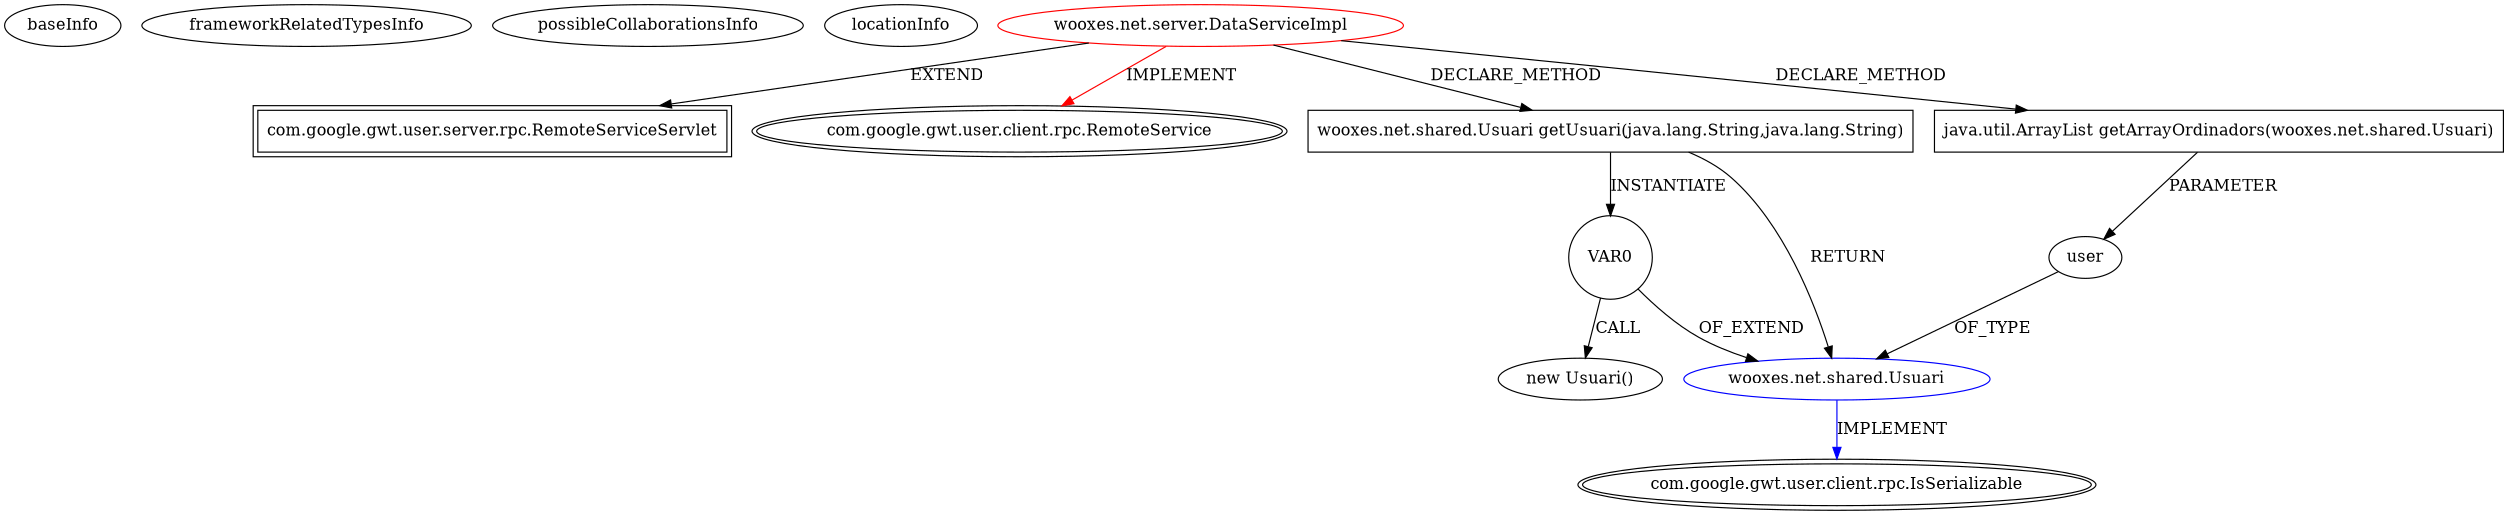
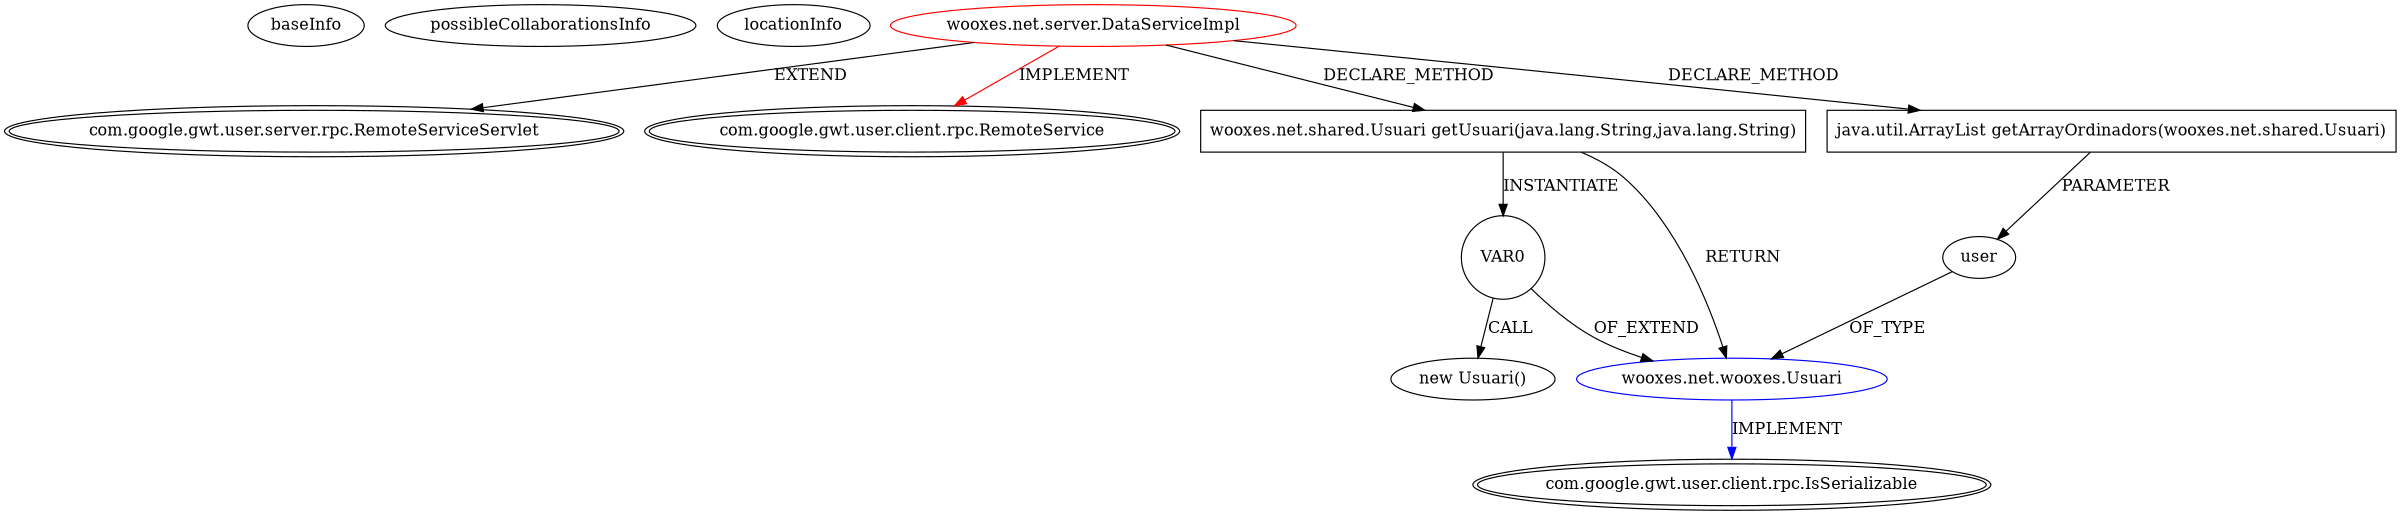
node "frameworkRelatedTypesInfo": removed
node "com.google.gwt.user.server.rpc.RemoteServiceServlet": shape box -> ellipse
node "wooxes.net.shared.Usuari": label "wooxes.net.shared.Usuari" -> "wooxes.net.wooxes.Usuari"
